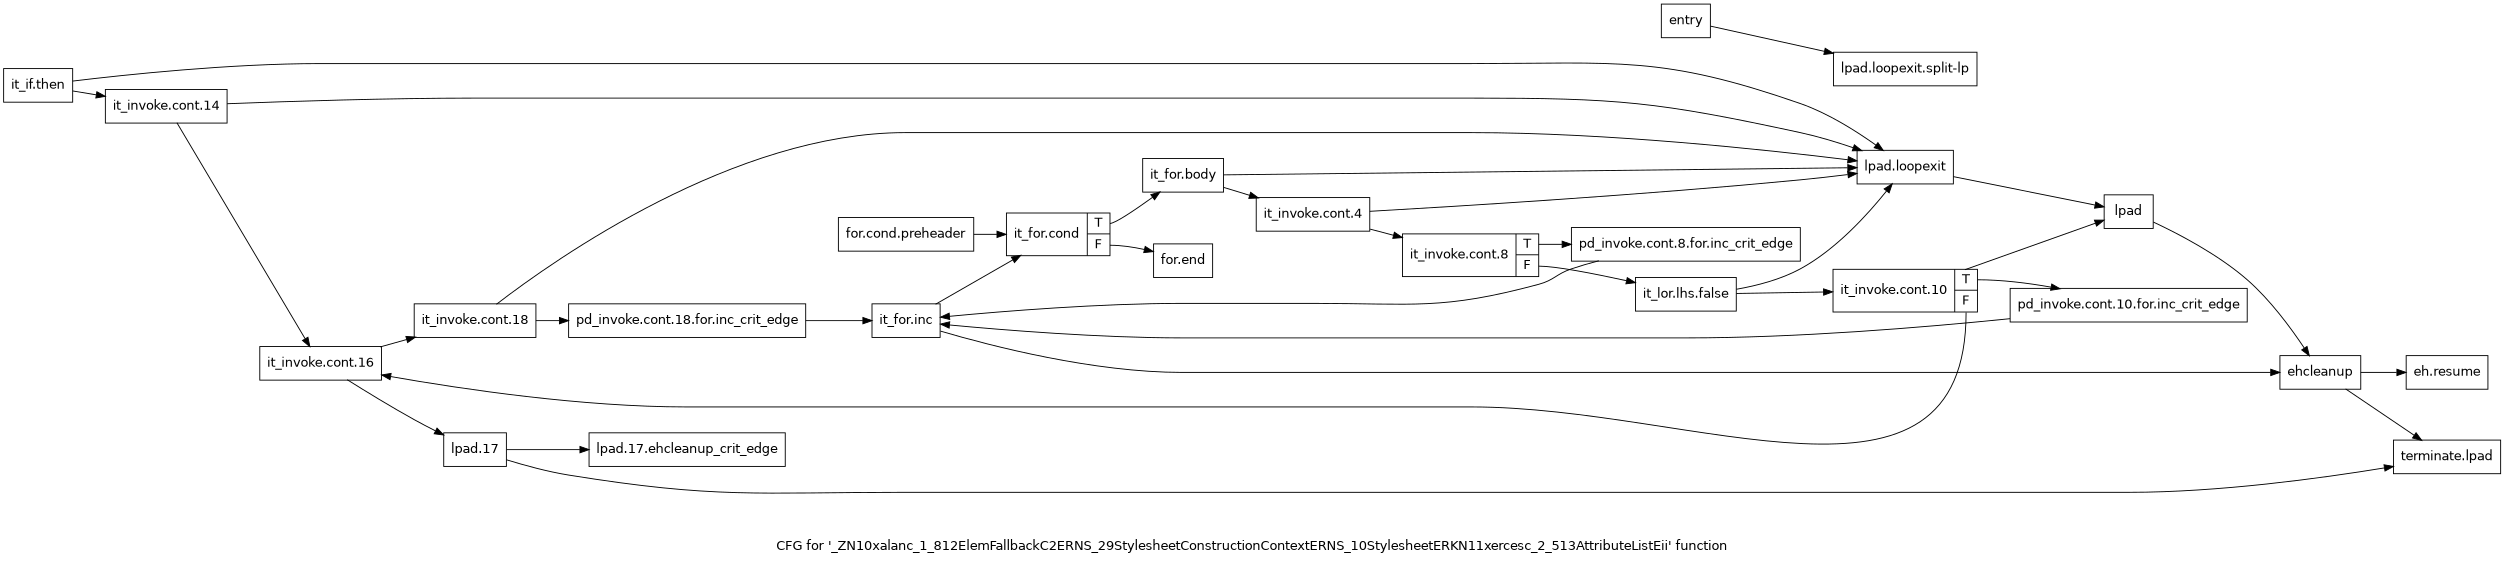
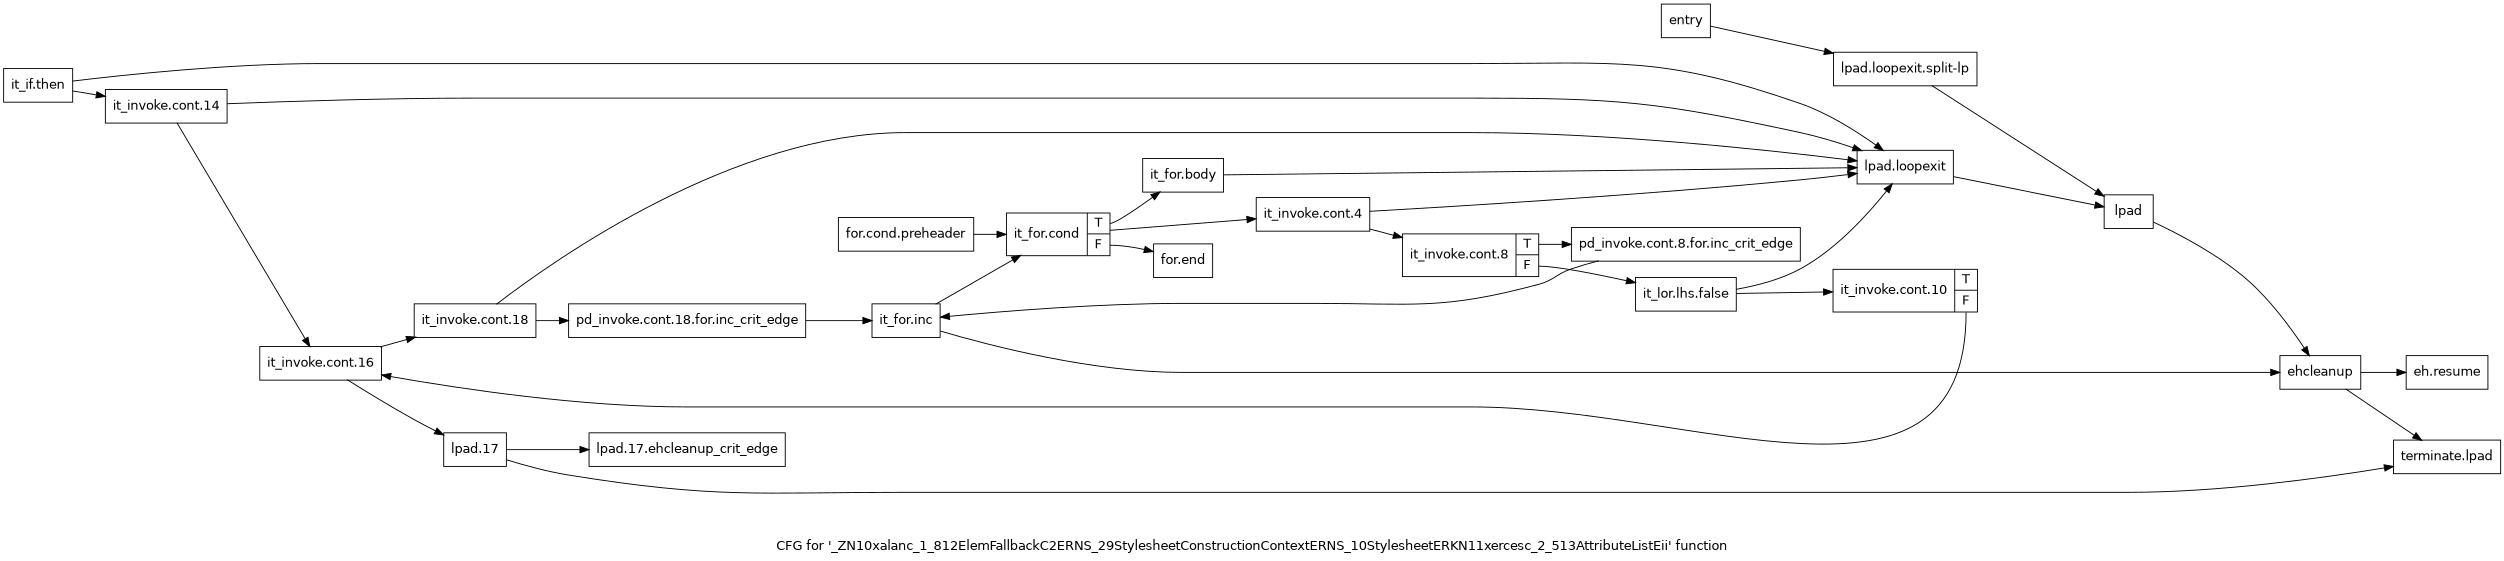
edge "it_for.body" -> "it_invoke.cont.4": now "it_for.cond" -> "it_invoke.cont.4"
edge "it_invoke.cont.10" -> "lpad": now "lpad.loopexit.split-lp" -> "lpad"
node "pd_invoke.cont.10.for.inc_crit_edge": removed
